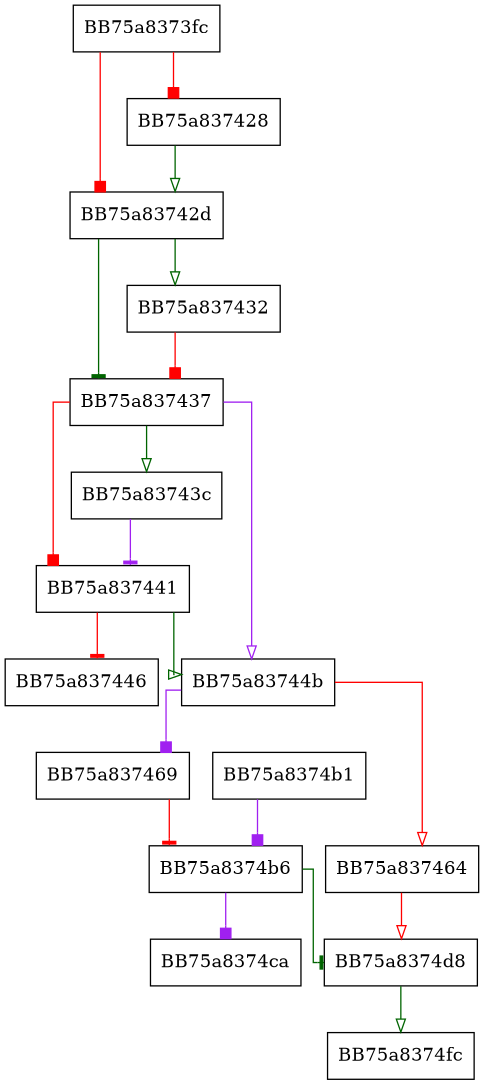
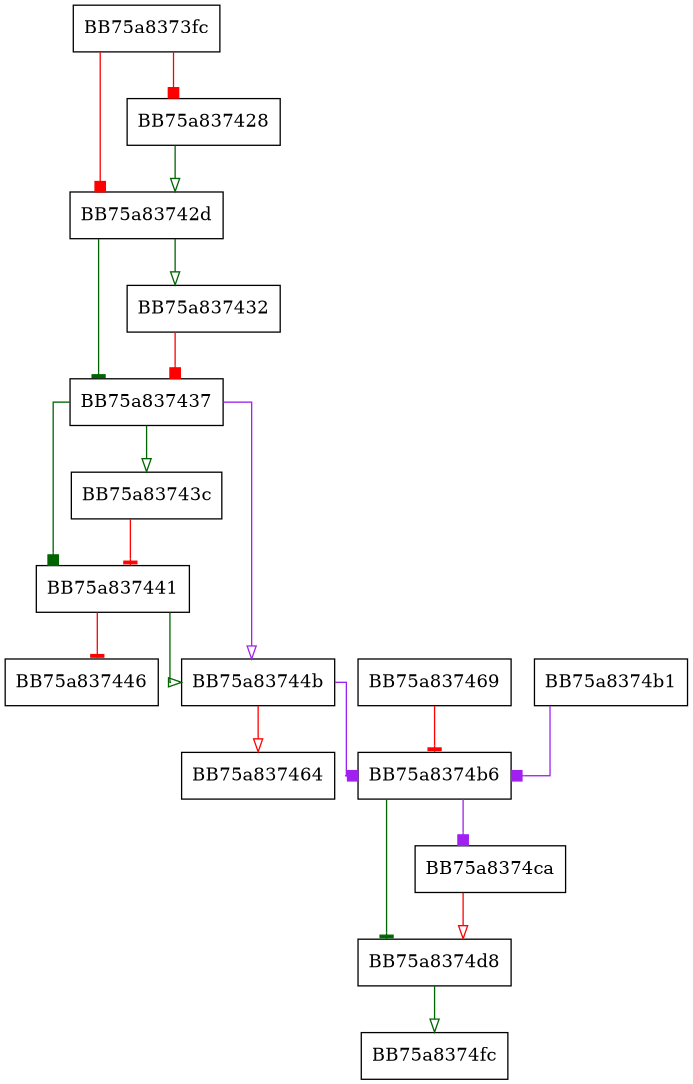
edge "BB75a837437" -> "BB75a837441": color red -> darkgreen
edge "BB75a83743c" -> "BB75a837441": color purple -> red
edge "BB75a83744b" -> "BB75a837469": now "BB75a83744b" -> "BB75a8374b6"
edge "BB75a837464" -> "BB75a8374d8": now "BB75a8374ca" -> "BB75a8374d8"
